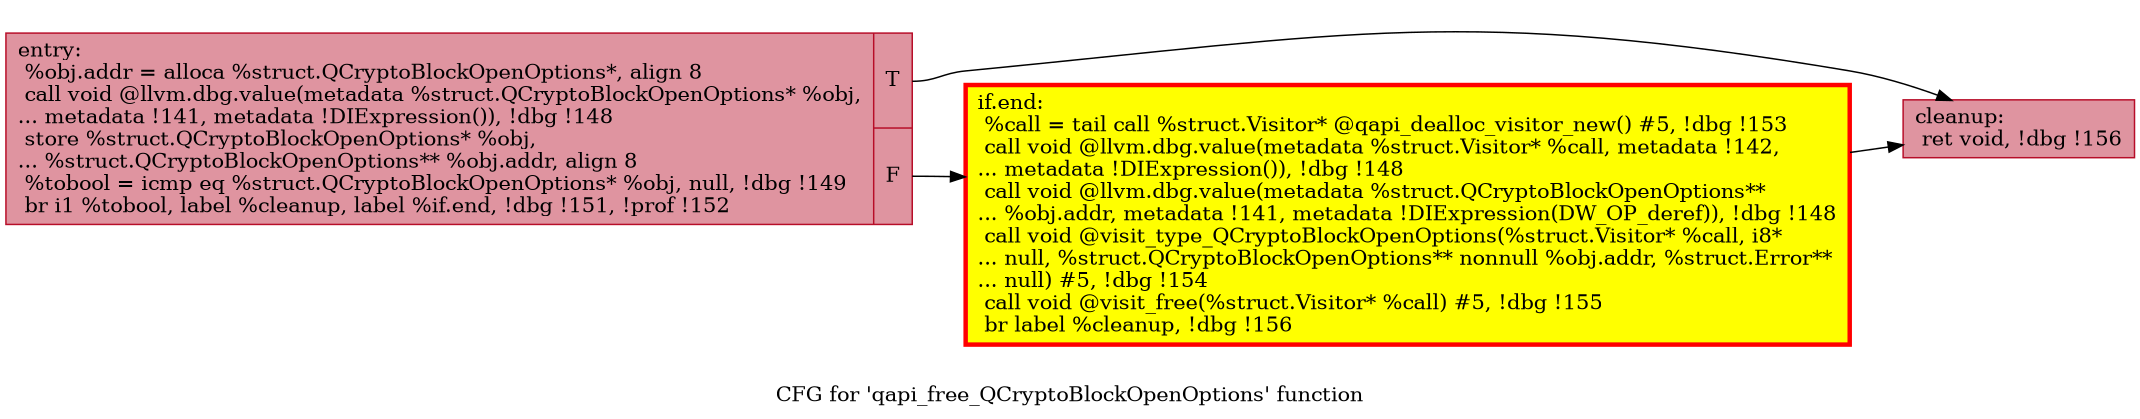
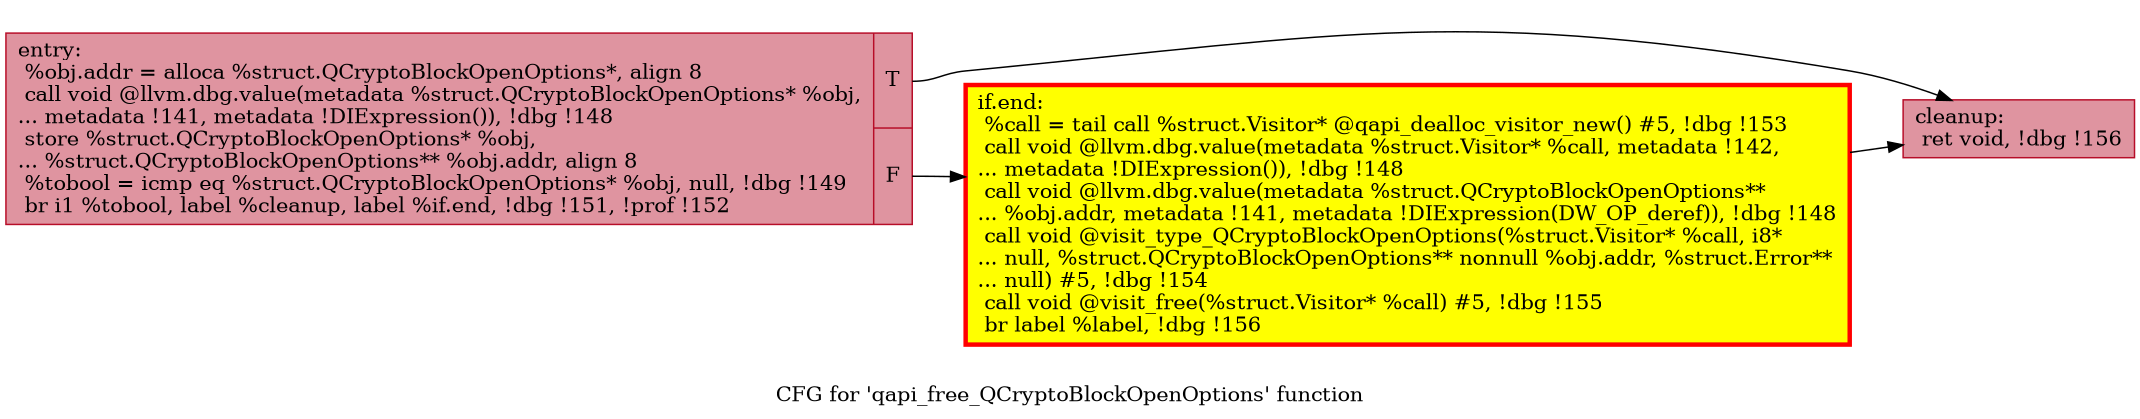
node "if.end:": text "br label %cleanup, !dbg !156" -> "br label %label, !dbg !156"
